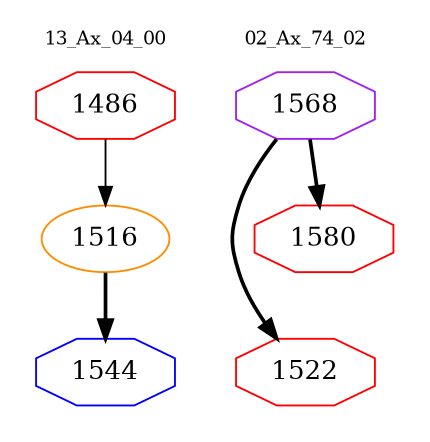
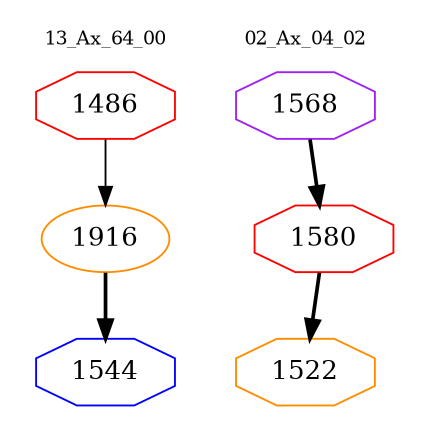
cluster "13_Ax_04_00": label "13_Ax_04_00" -> "13_Ax_64_00"
cluster "02_Ax_74_02": label "02_Ax_74_02" -> "02_Ax_04_02"
edge "1568" -> "1522": now "1580" -> "1522"
node "1516": label "1516" -> "1916"
node "1522": color red -> darkorange
